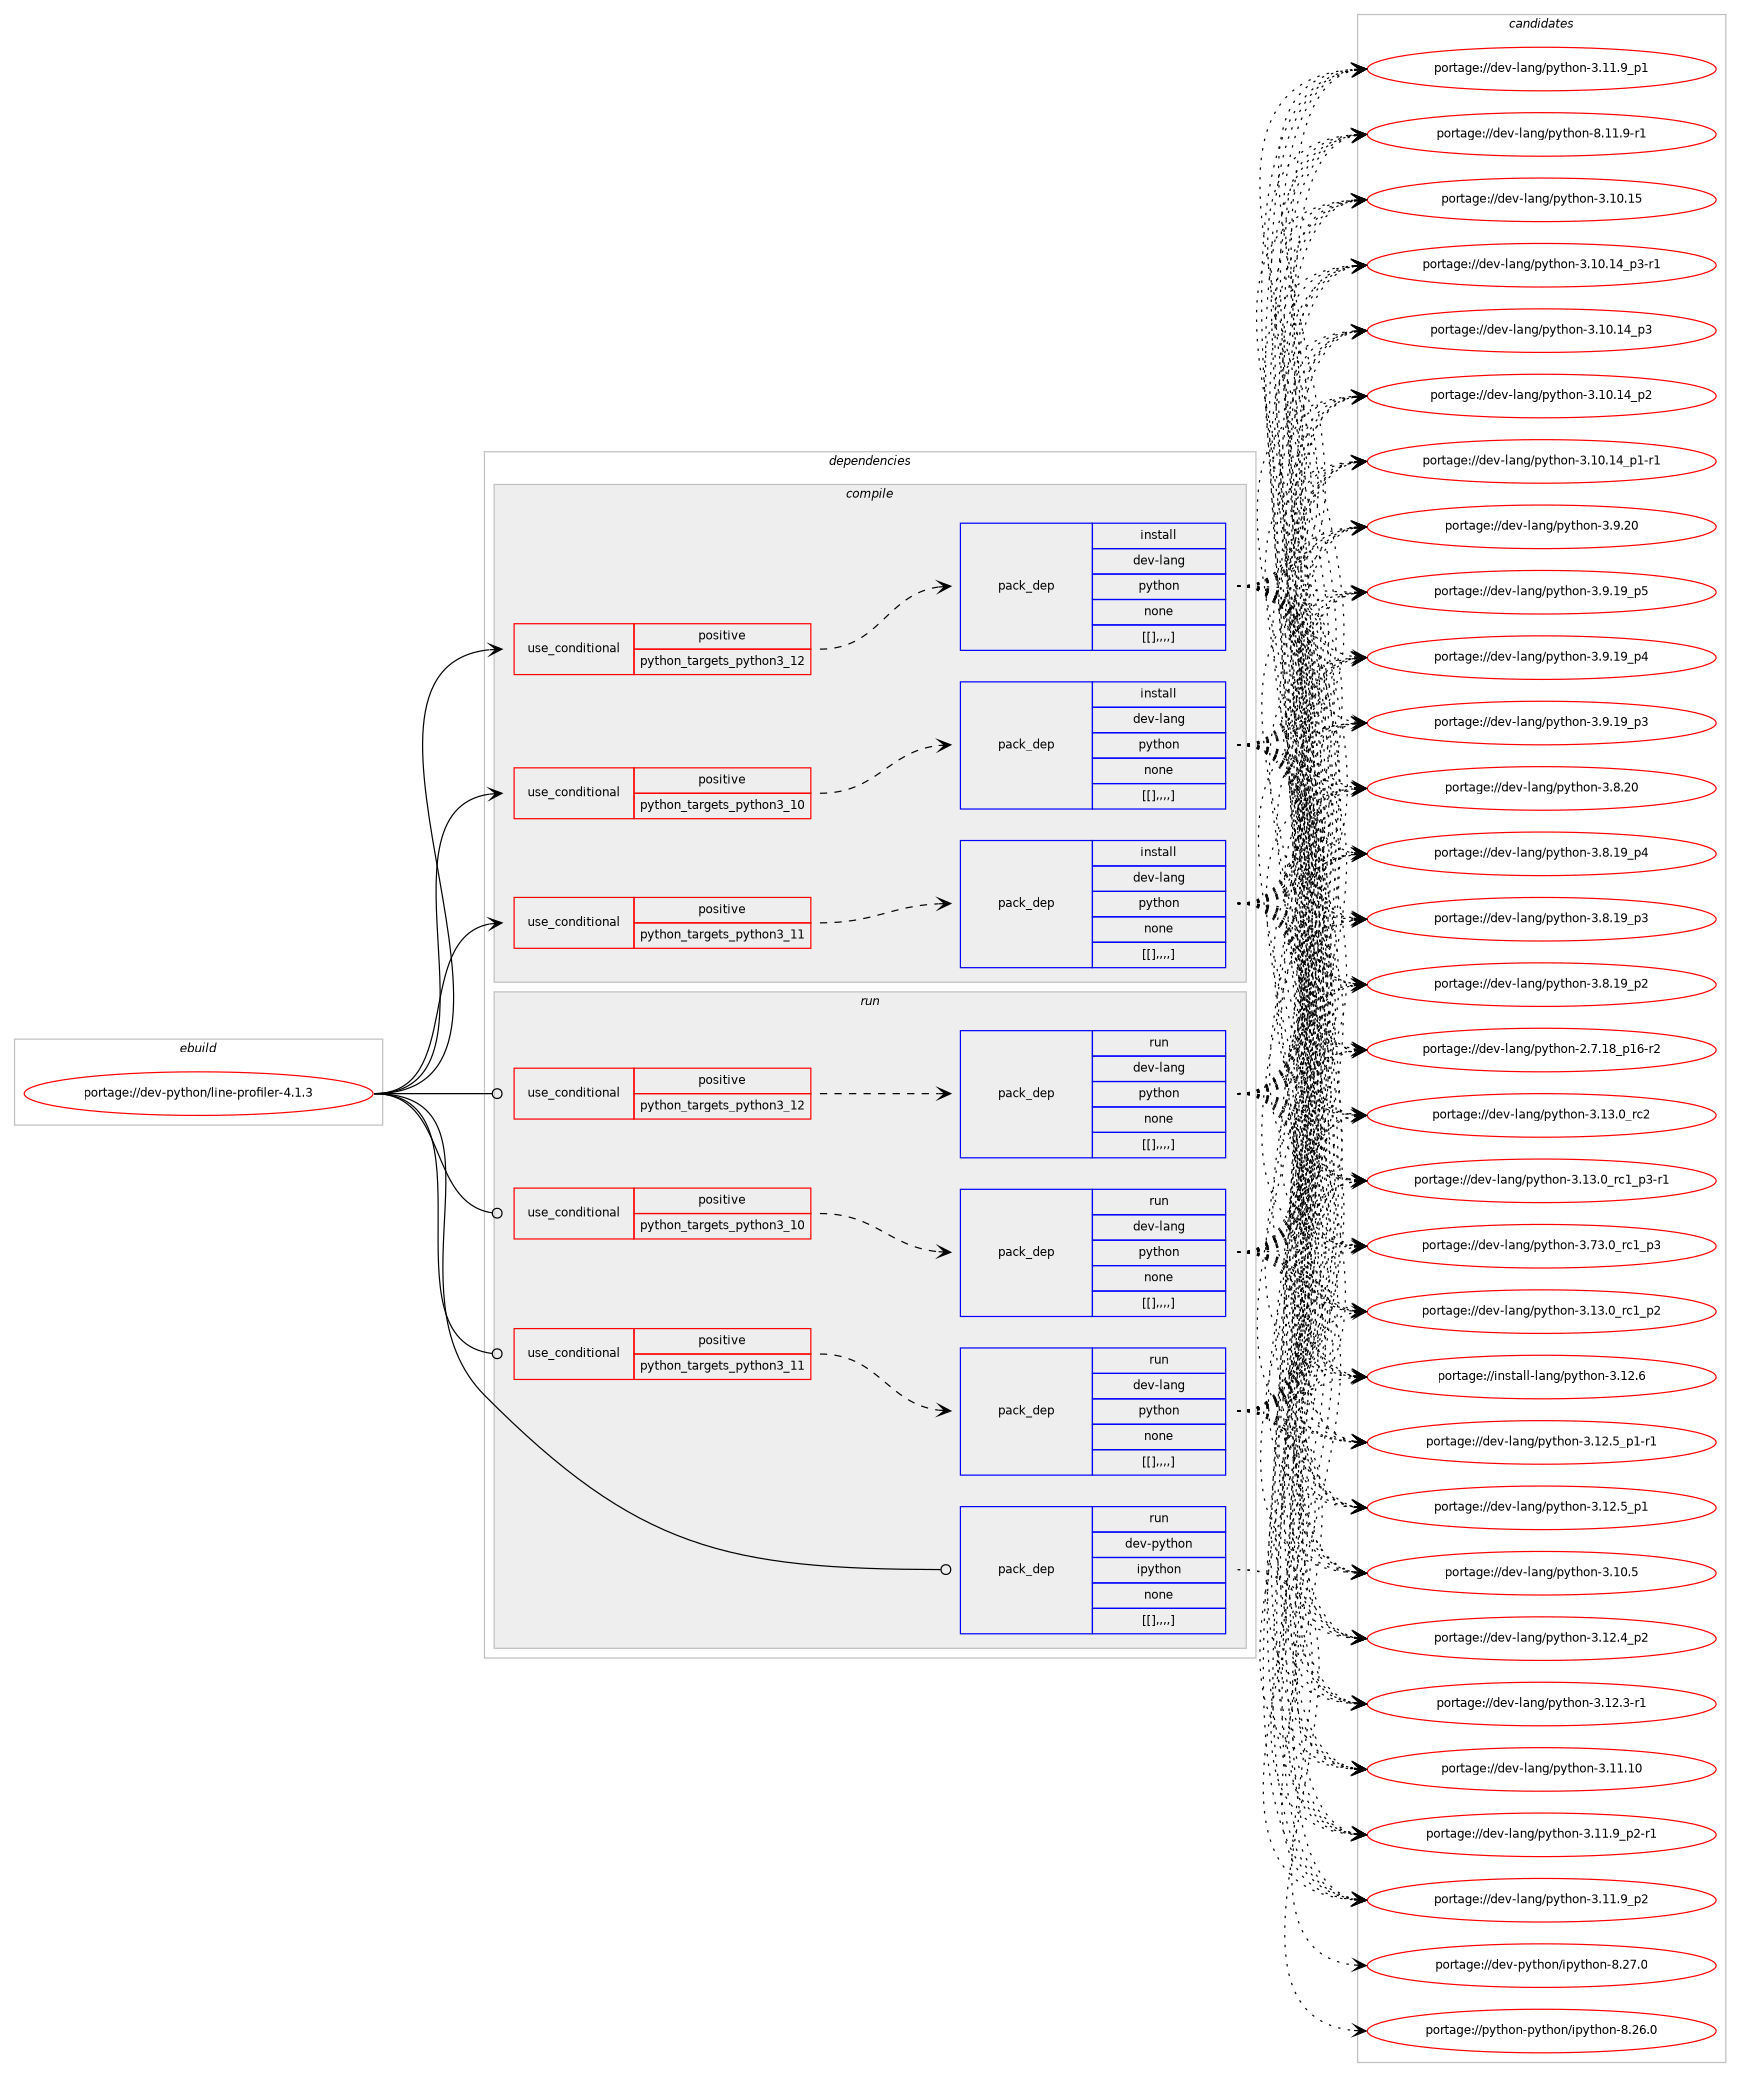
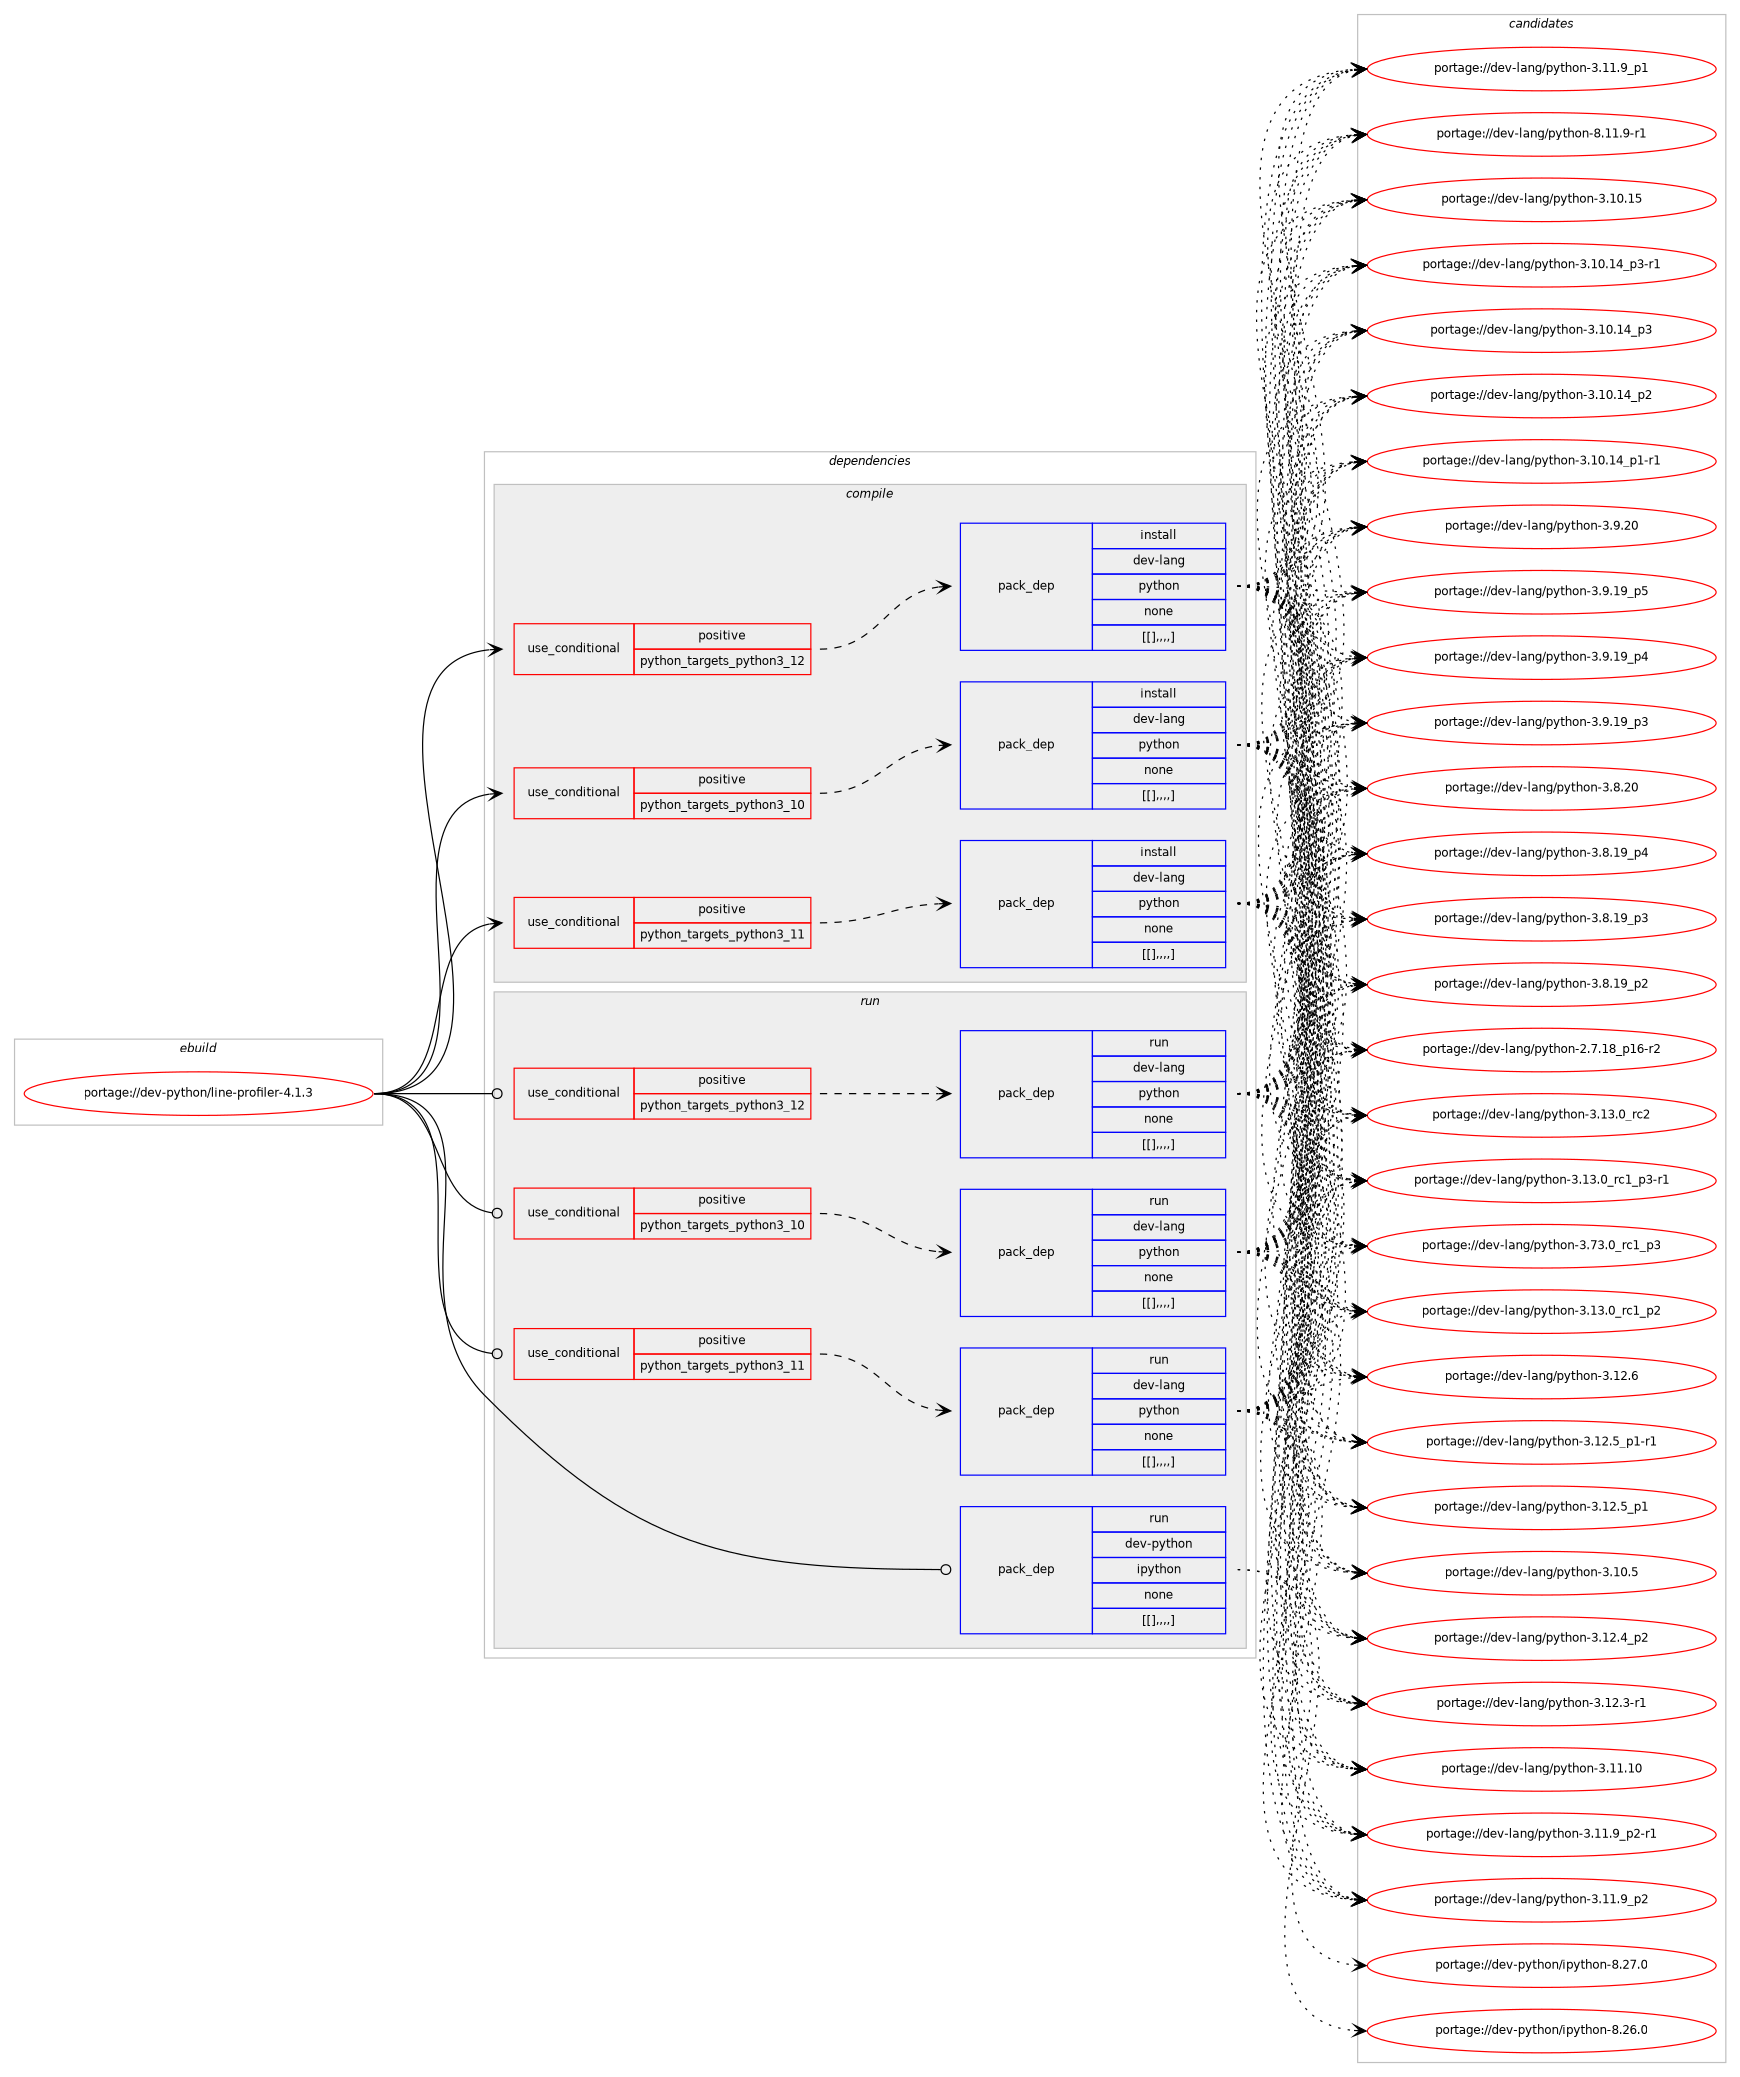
node "portage://install-lang/python-3.12.6": label "portage://install-lang/python-3.12.6" -> "portage://dev-lang/python-3.12.6"
node "portage://python-python/ipython-8.26.0": label "portage://python-python/ipython-8.26.0" -> "portage://dev-python/ipython-8.26.0"
